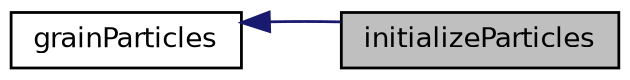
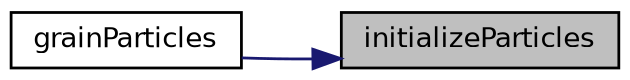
edge "initializeParticles" -> "grainParticles": reversed
